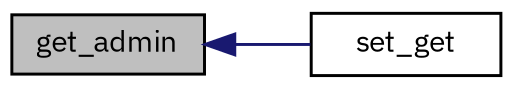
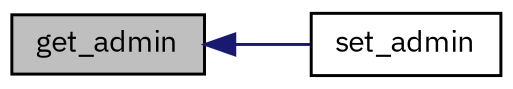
node "set_get": label "set_get" -> "set_admin"
